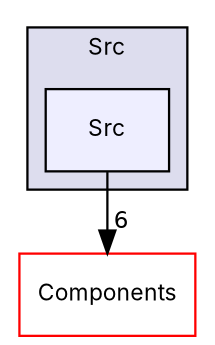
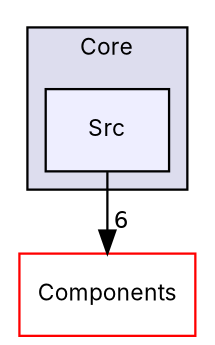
cluster "Src": label "Src" -> "Core"
